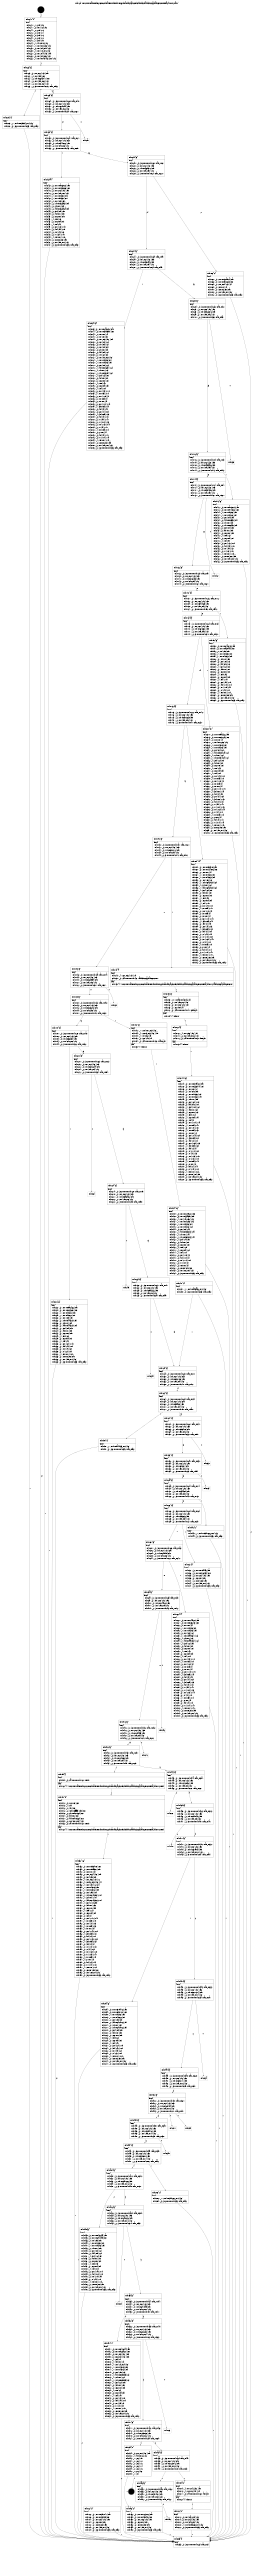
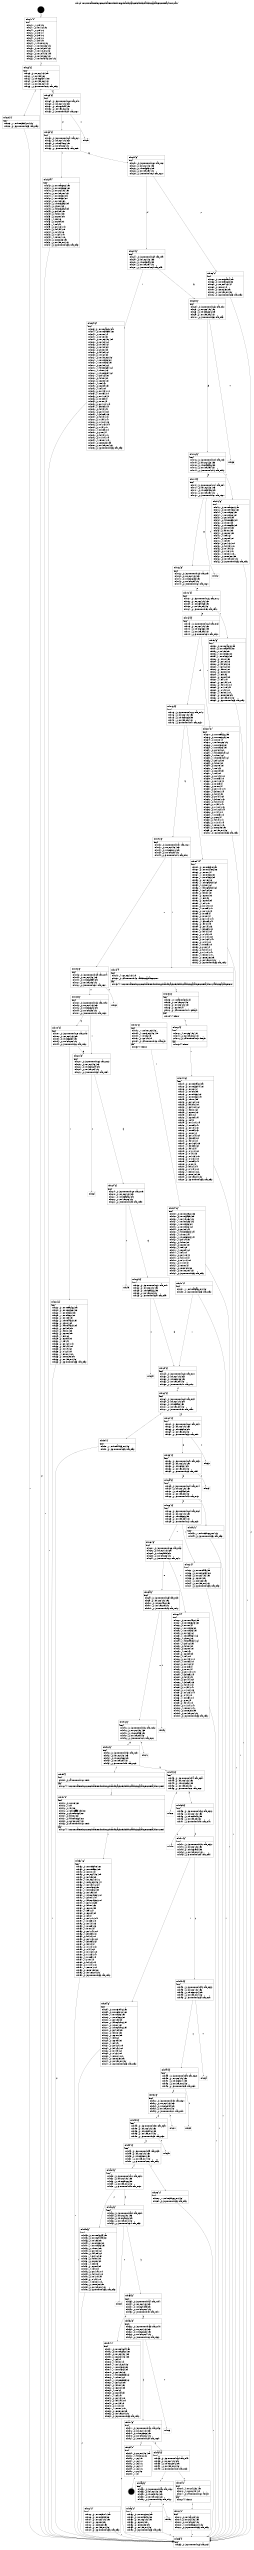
edge "0x4017ce [25]" -> "0x401d12 [23]": now "0x4017ce [25]" -> "0x401800 [25]"
edge "0x4019c2 [25]" -> "0x4022fb": now "0x4019a9 [25]" -> "0x4022fb"
edge "0x4024c9 [21]" -> "0x401ac6 [27]": now "0x401aa3 [25]" -> "0x401ac6 [27]"
